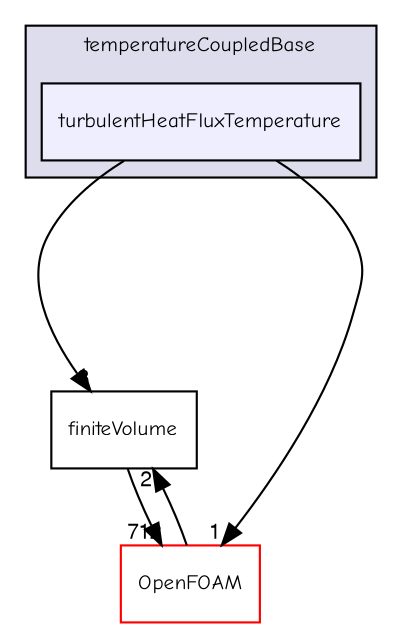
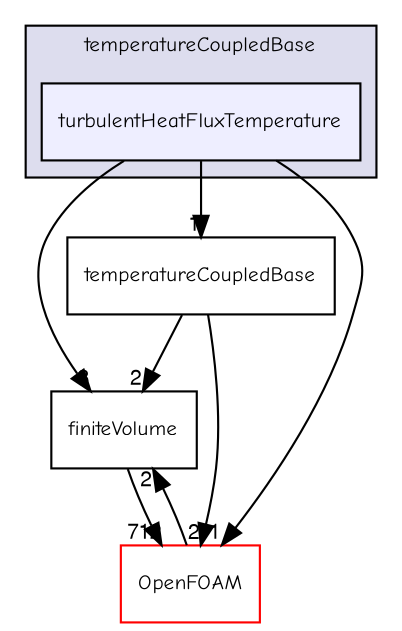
node "temperatureCoupledBase": added
